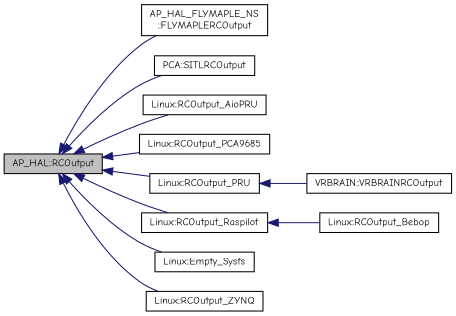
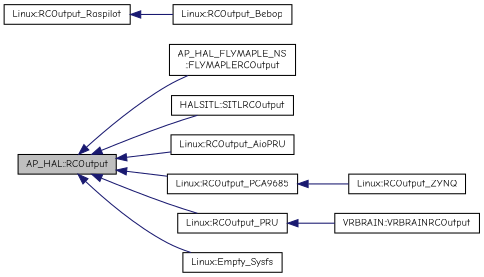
node "PCA::SITLRCOutput": label "PCA::SITLRCOutput" -> "HALSITL::SITLRCOutput"
edge "Linux::RCOutput_Raspilot" -> "AP_HAL::RCOutput": removed
edge "Linux::RCOutput_ZYNQ" -> "AP_HAL::RCOutput": now "Linux::RCOutput_ZYNQ" -> "Linux::RCOutput_PCA9685"
